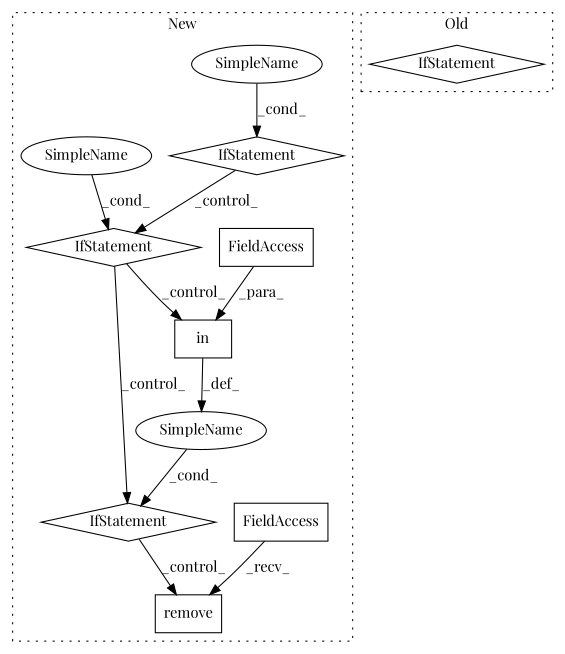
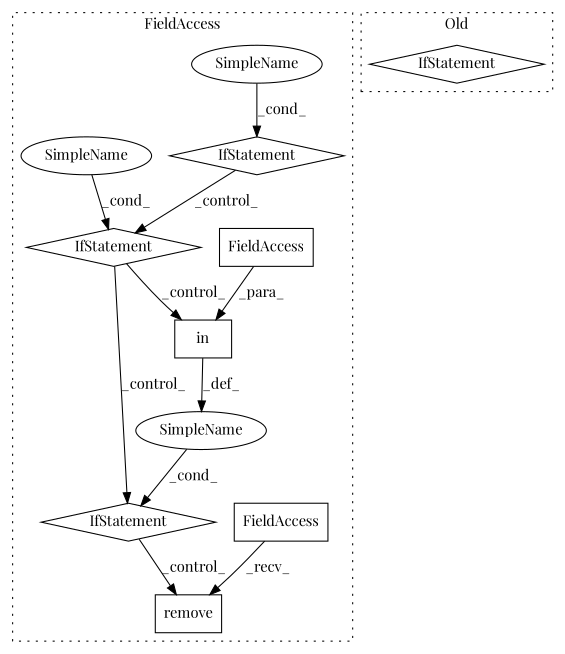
cluster "New": label "New" -> "FieldAccess"
